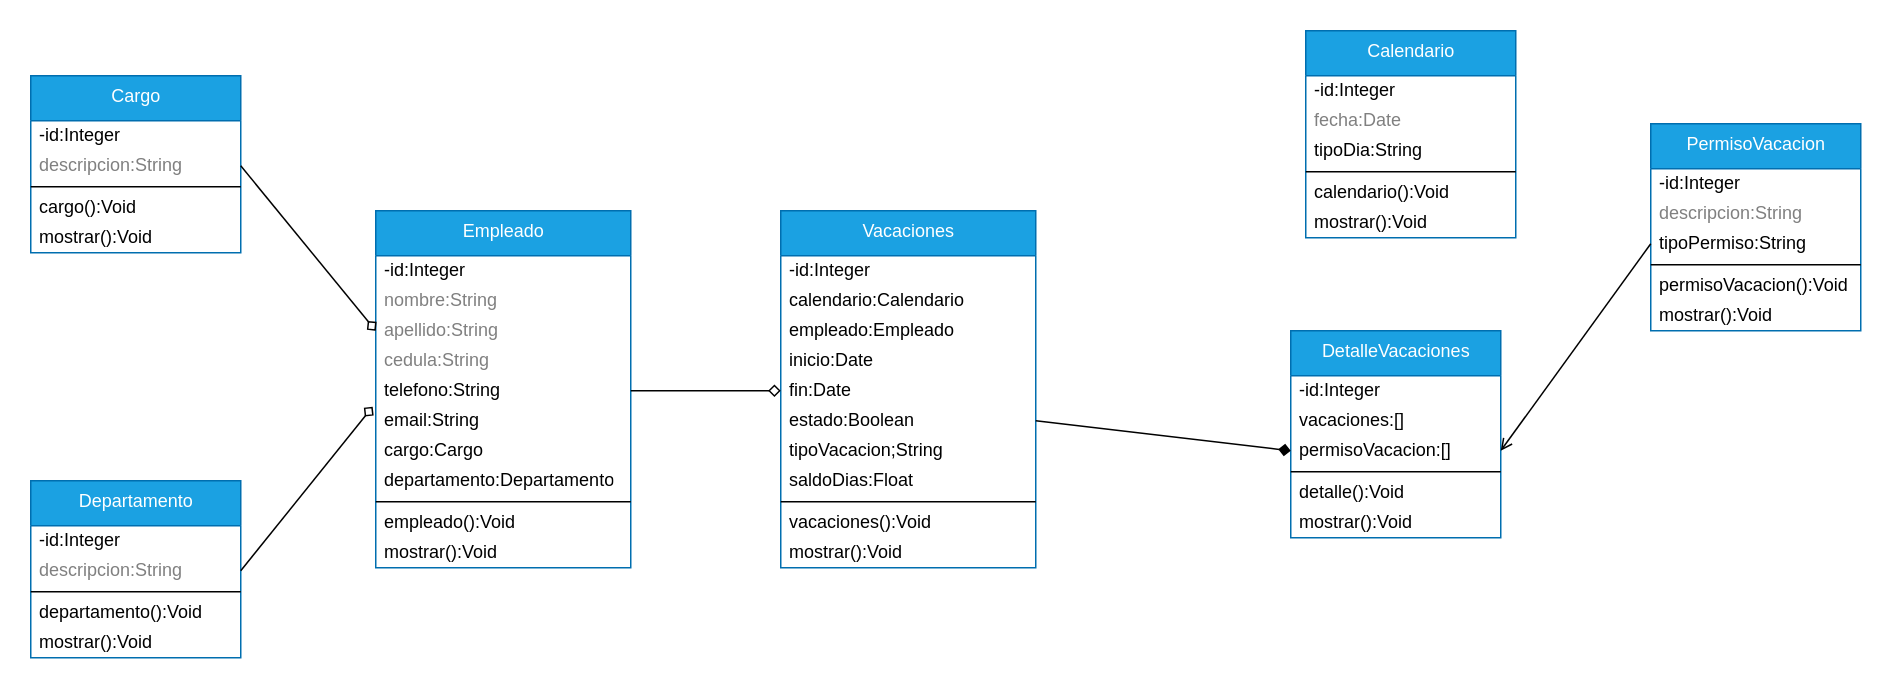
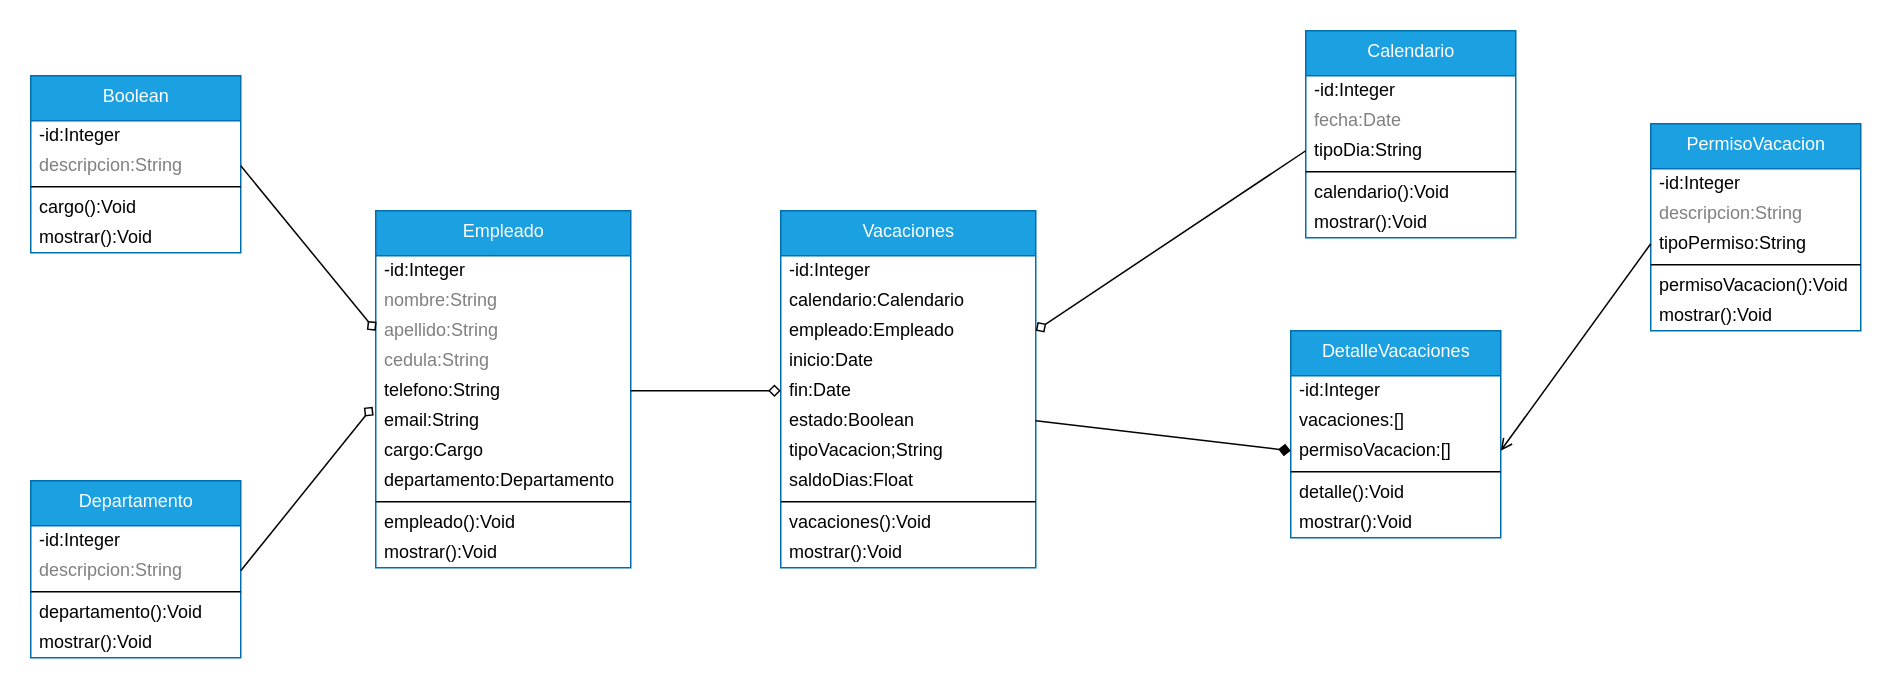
node "Cargo": label "Cargo" -> "Boolean"
edge "tipoDia:String" -> "empleado:Empleado": added
